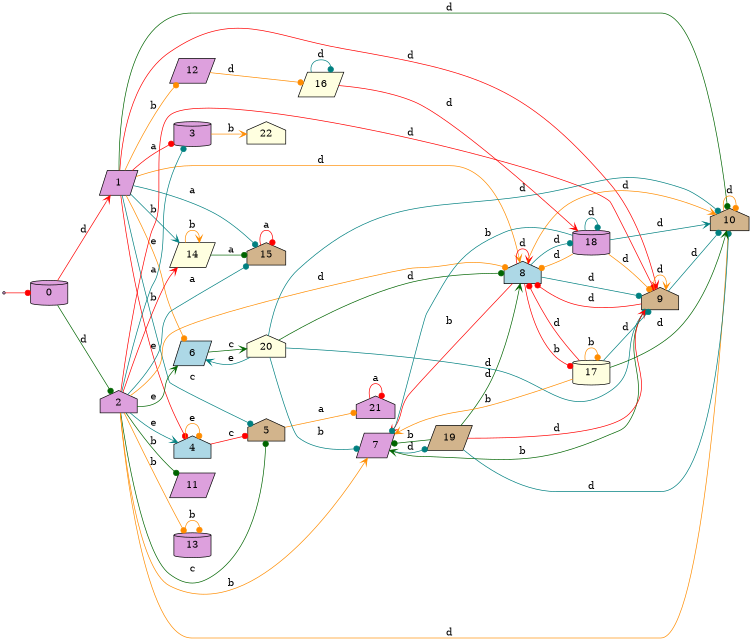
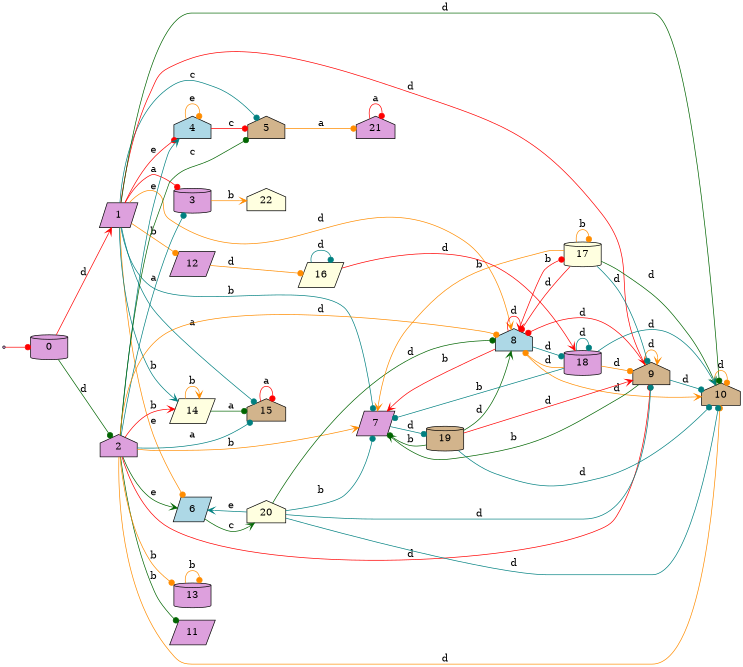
edge "8" -> "9": removed, label "d"
edge "1" -> "7": added, label "b"
node "19": shape parallelogram -> cylinder
